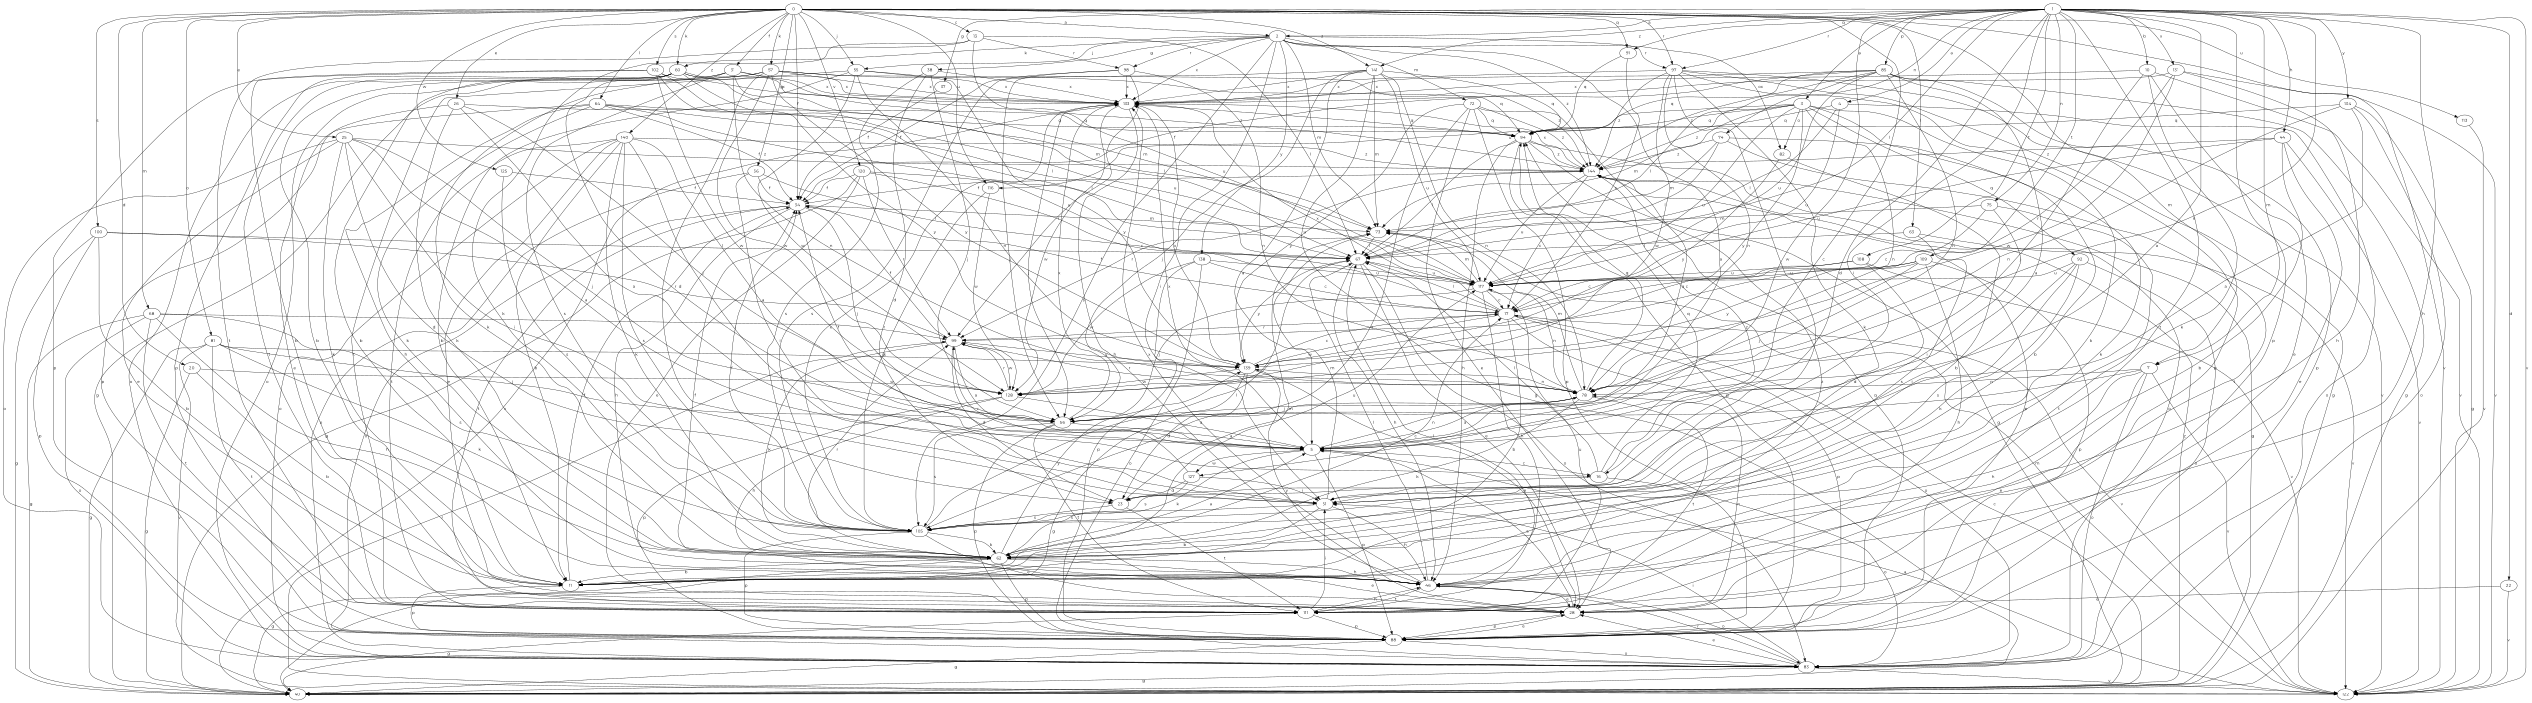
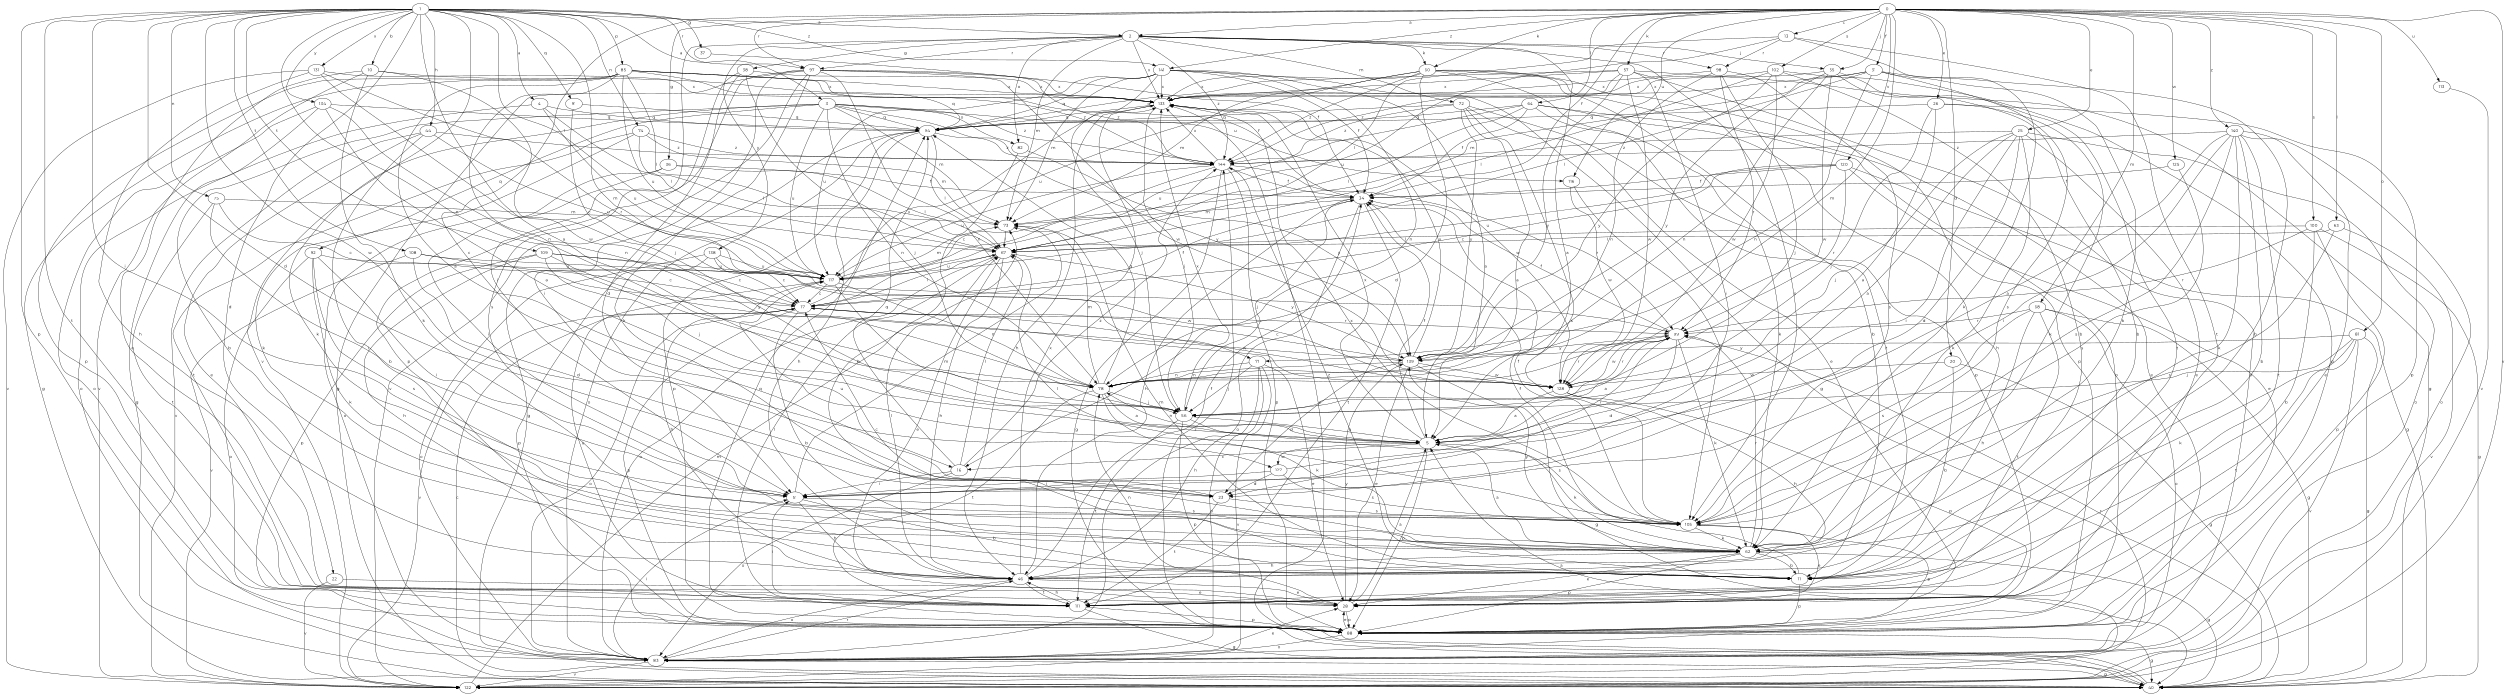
edge "0" -> "91": removed, label "q"
edge "1" -> "46": removed, label "h"
edge "64" -> "28": now "64" -> "88"
